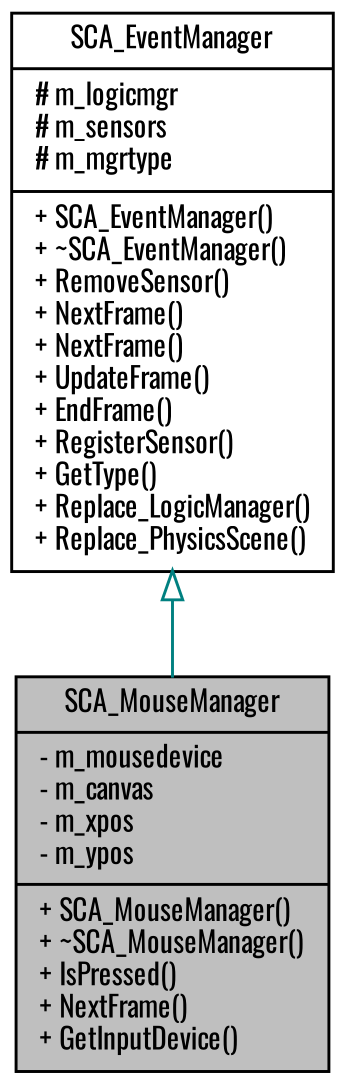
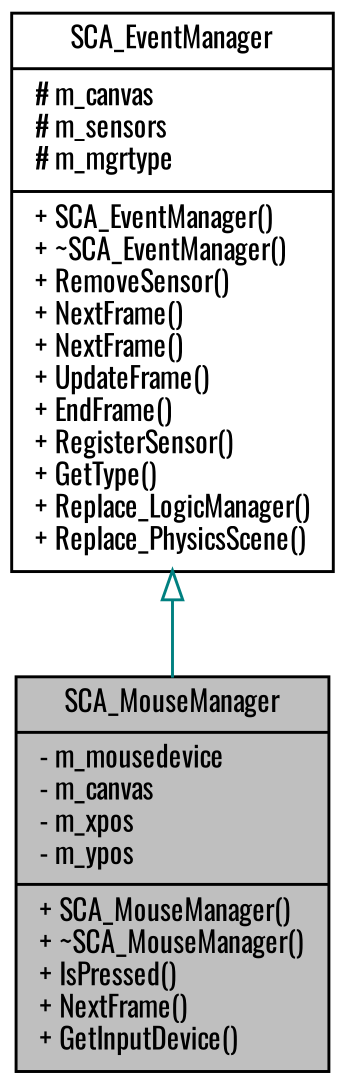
node "SCA_EventManager": text "# m_logicmgr" -> "# m_canvas"
